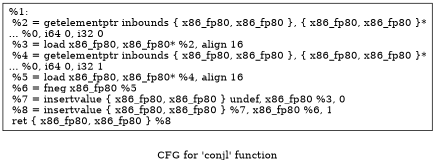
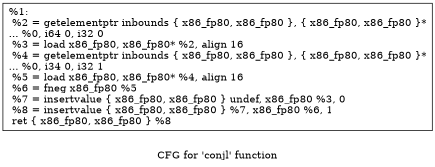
node "%1:": text "... %0, i64 0, i32 1" -> "... %0, i34 0, i32 1"
